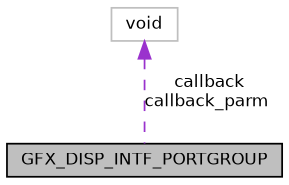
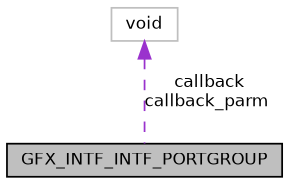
node "GFX_DISP_INTF_PORTGROUP": label "GFX_DISP_INTF_PORTGROUP" -> "GFX_INTF_INTF_PORTGROUP"
